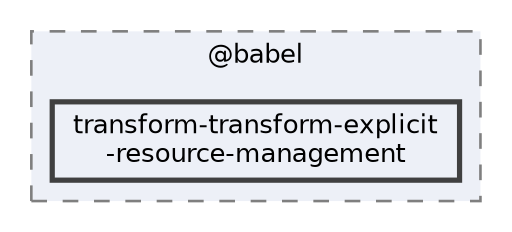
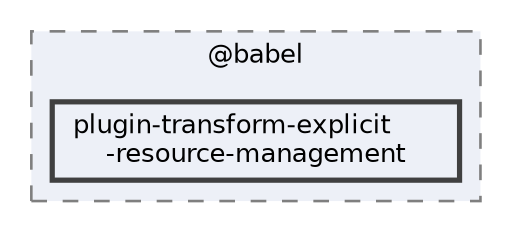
node "transform-transform-explicit -resource-management": label "transform-transform-explicit -resource-management" -> "plugin-transform-explicit -resource-management"
